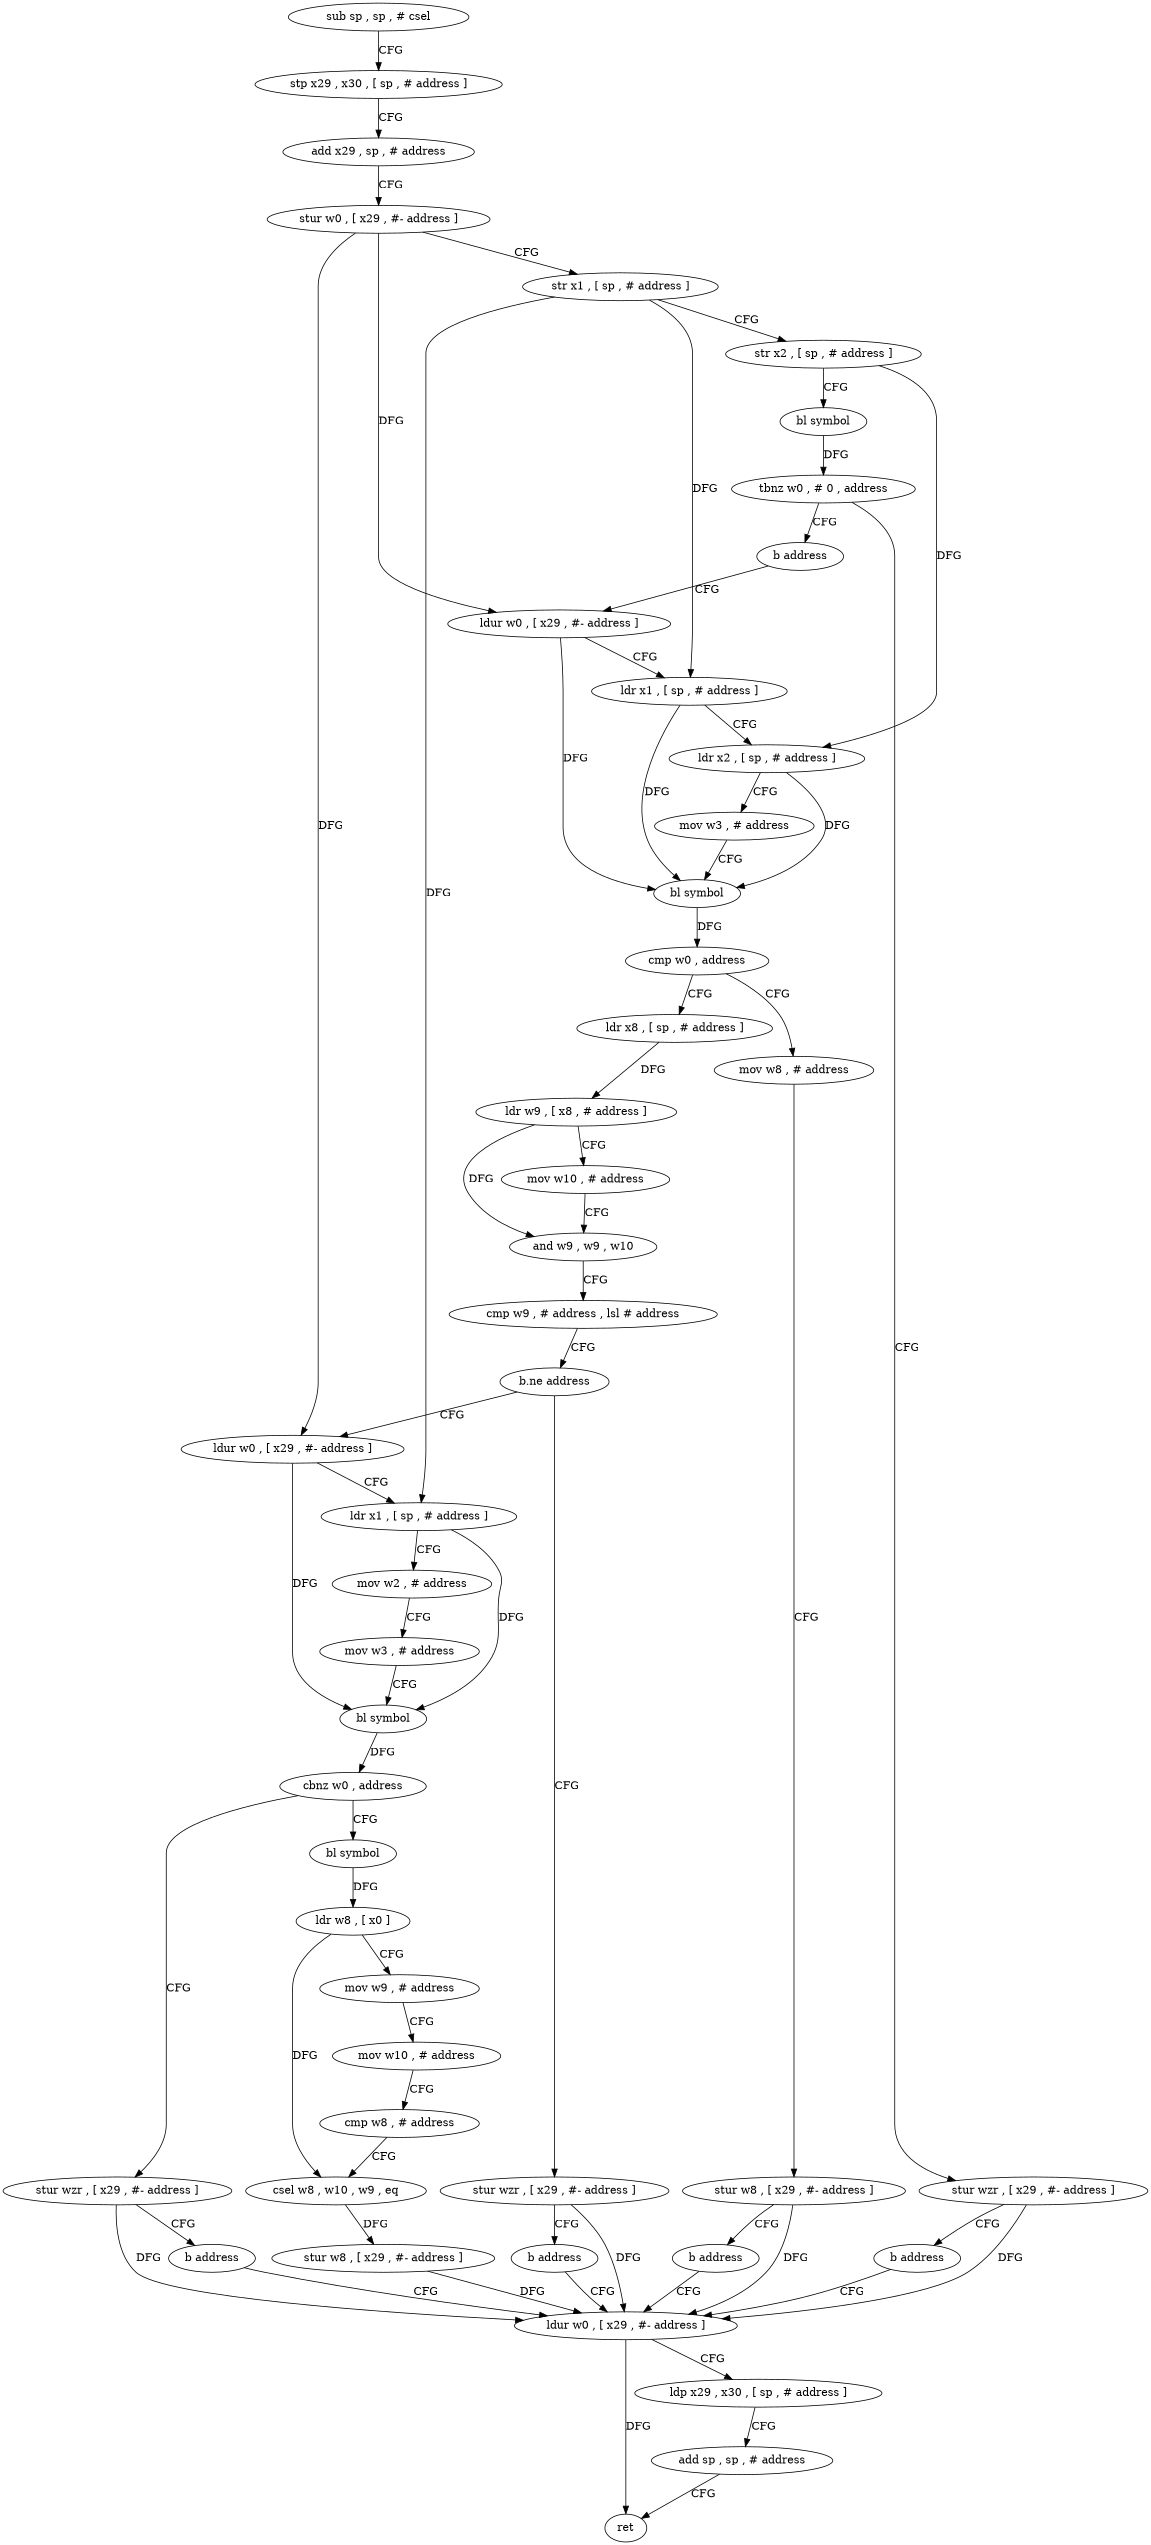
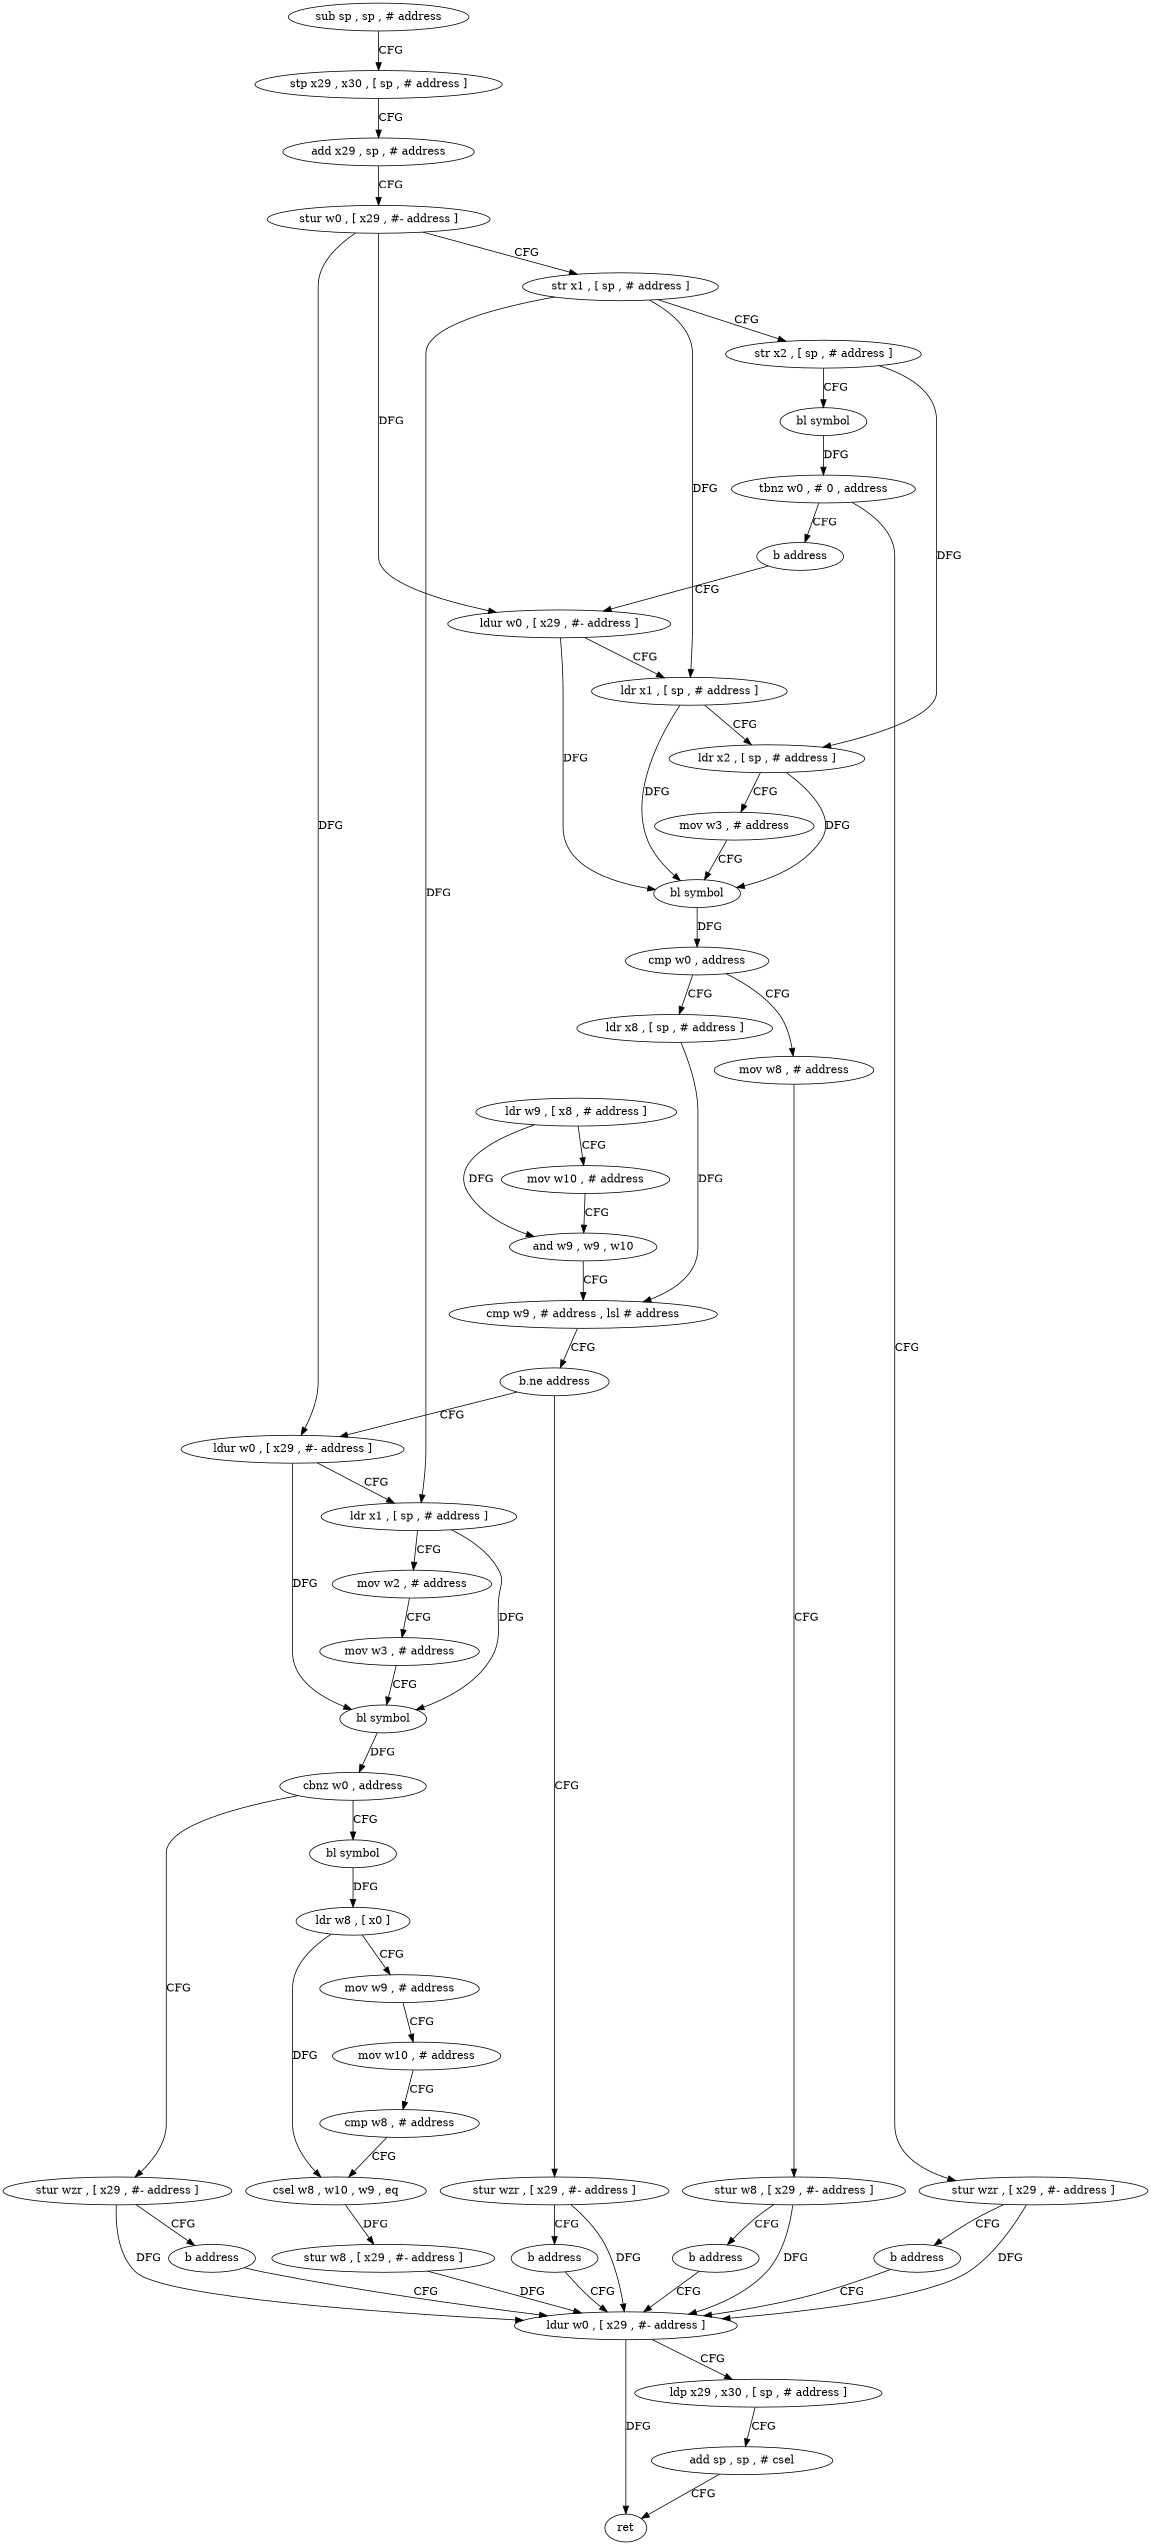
node "sub sp , sp , # csel": label "sub sp , sp , # csel" -> "sub sp , sp , # address"
edge "ldr x8 , [ sp , # address ]" -> "ldr w9 , [ x8 , # address ]": now "ldr x8 , [ sp , # address ]" -> "cmp w9 , # address , lsl # address"
node "add sp , sp , # address": label "add sp , sp , # address" -> "add sp , sp , # csel"
